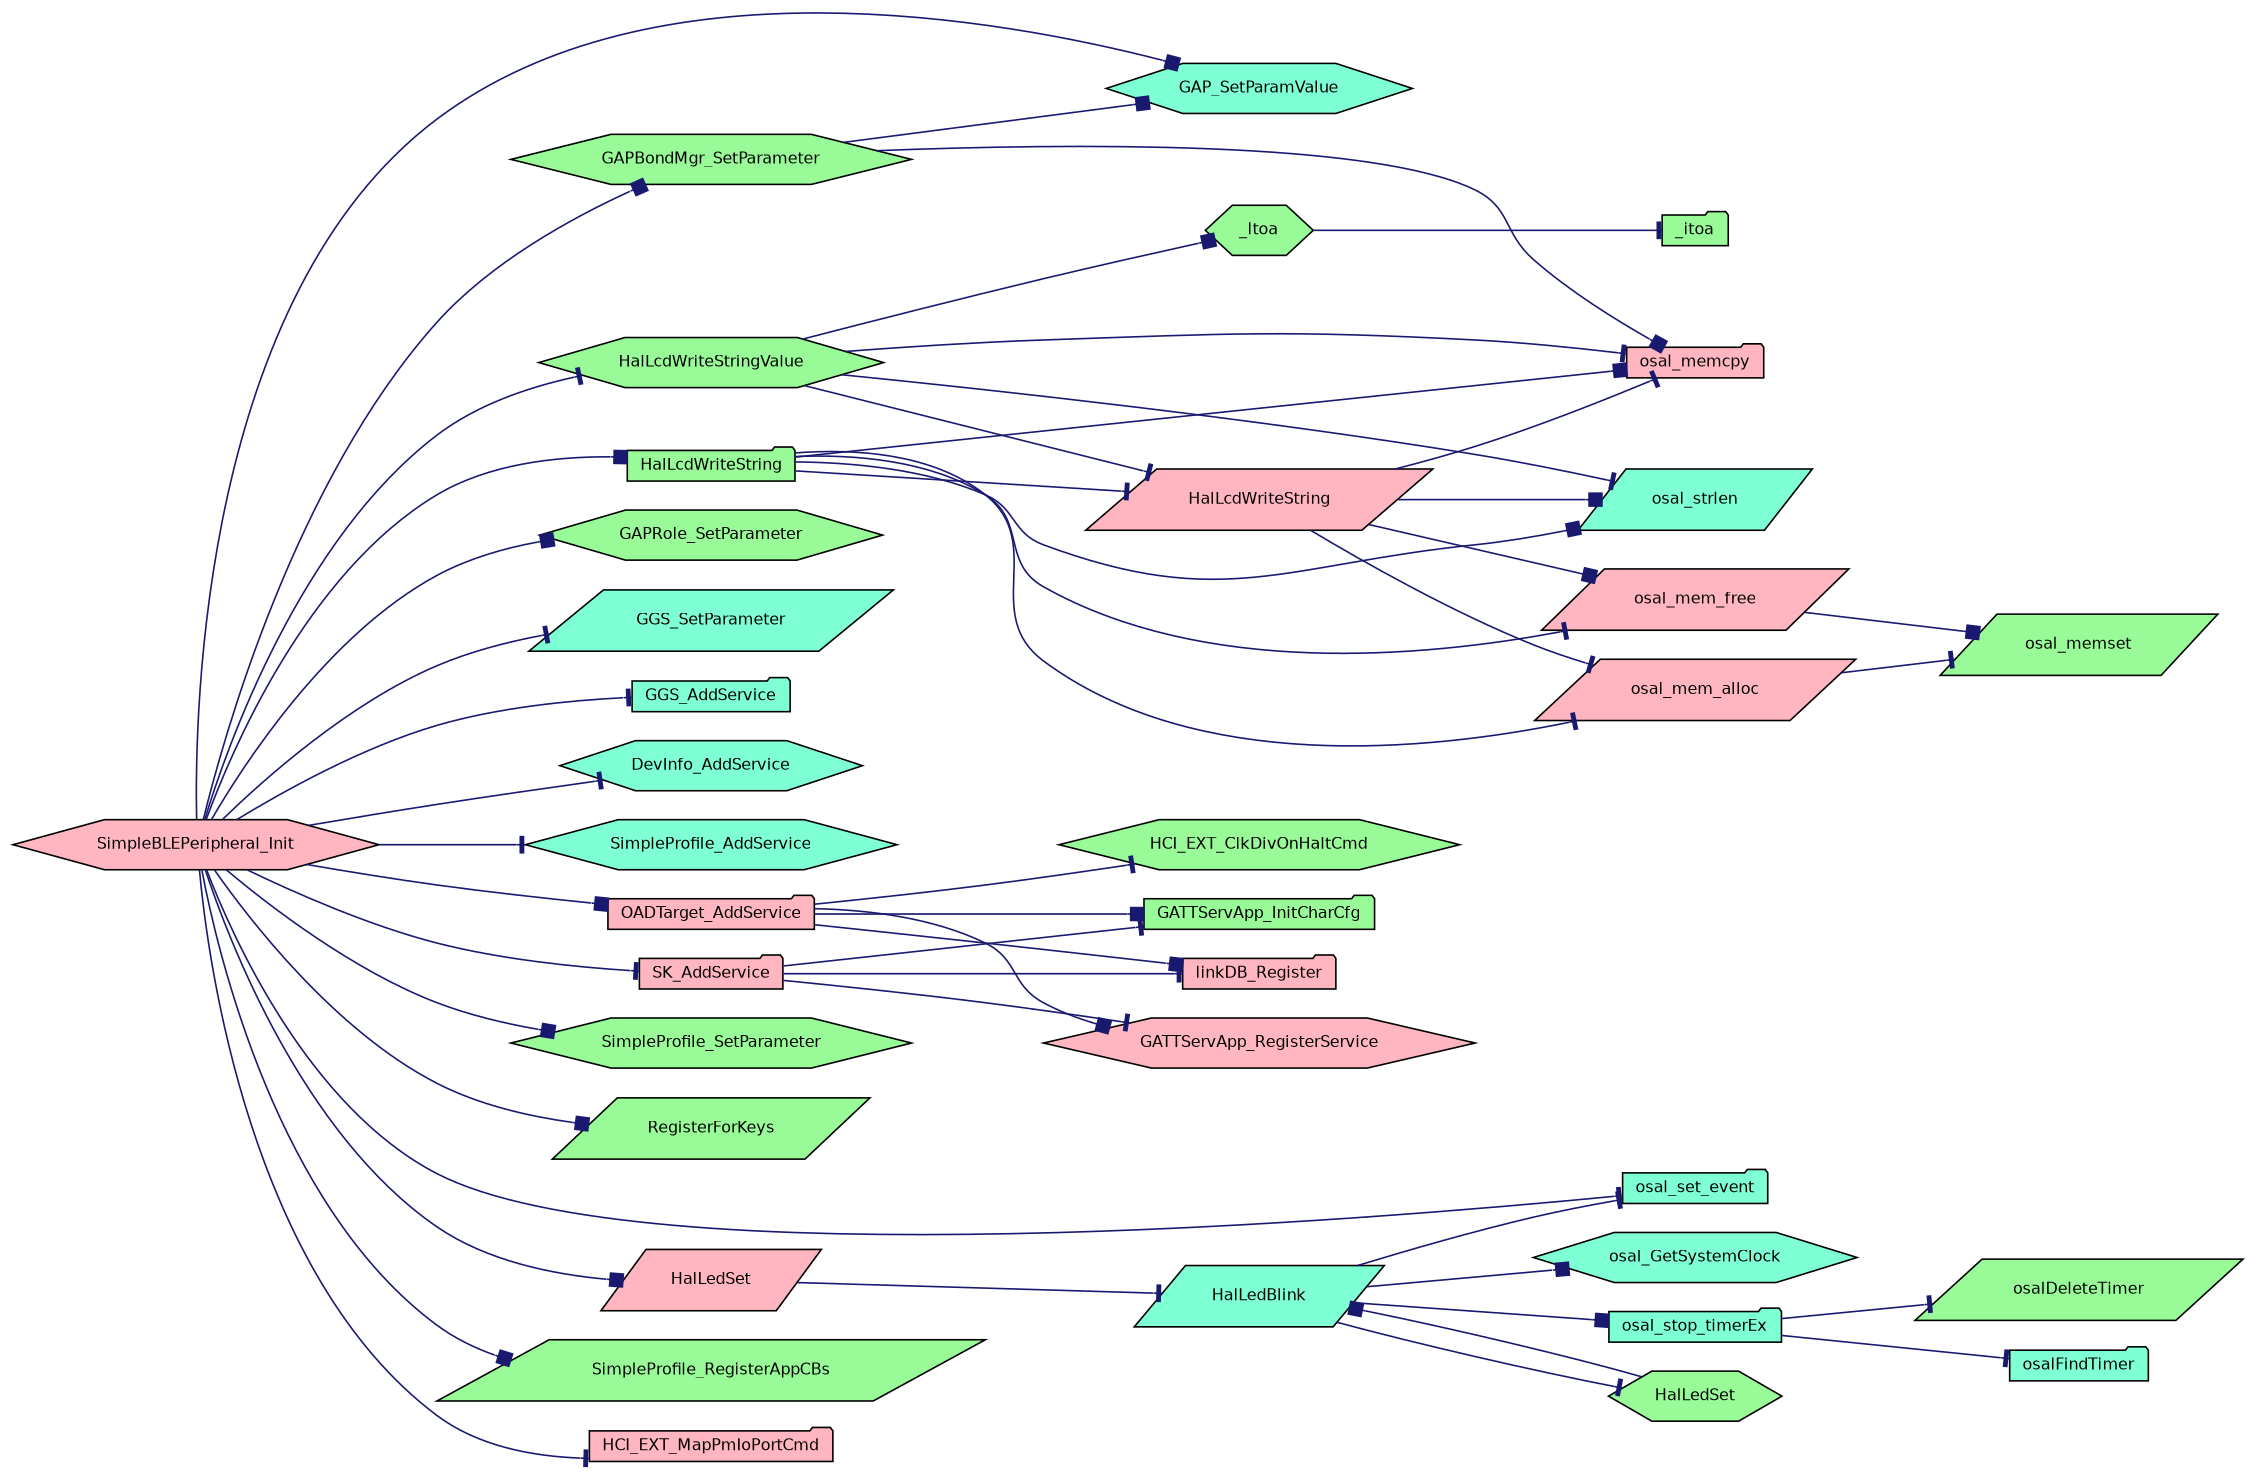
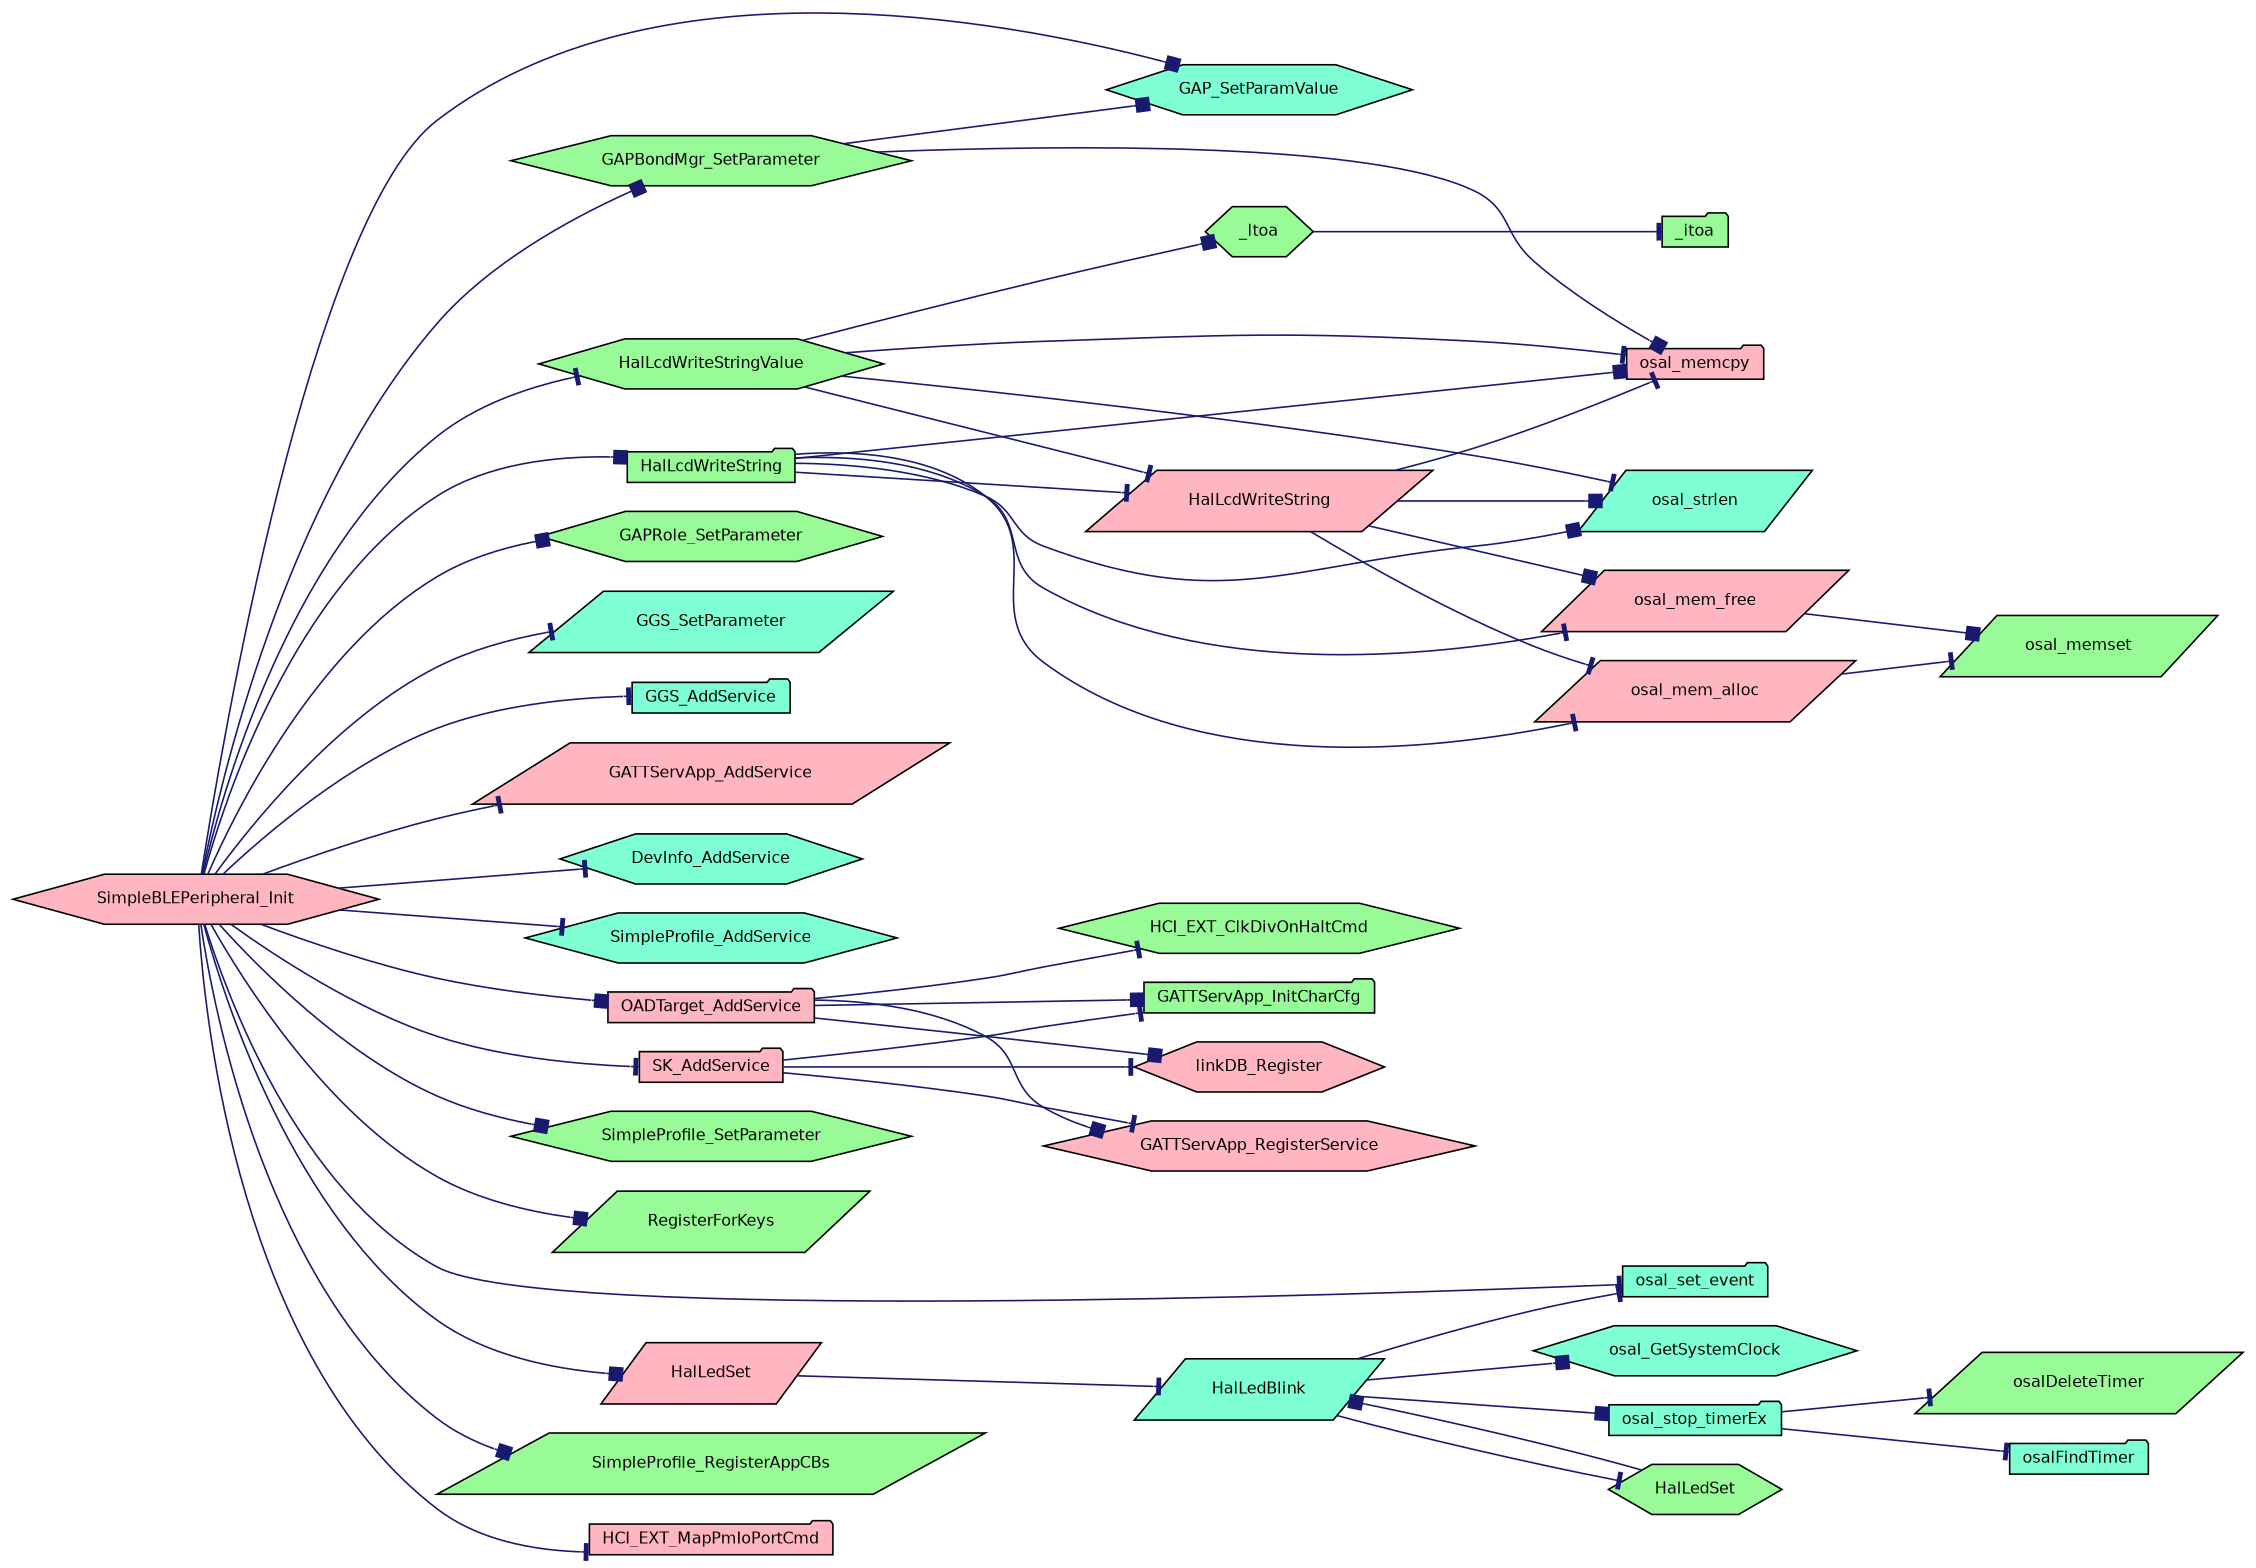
node "GATTServApp_AddService": added
node "linkDB_Register": shape folder -> hexagon
